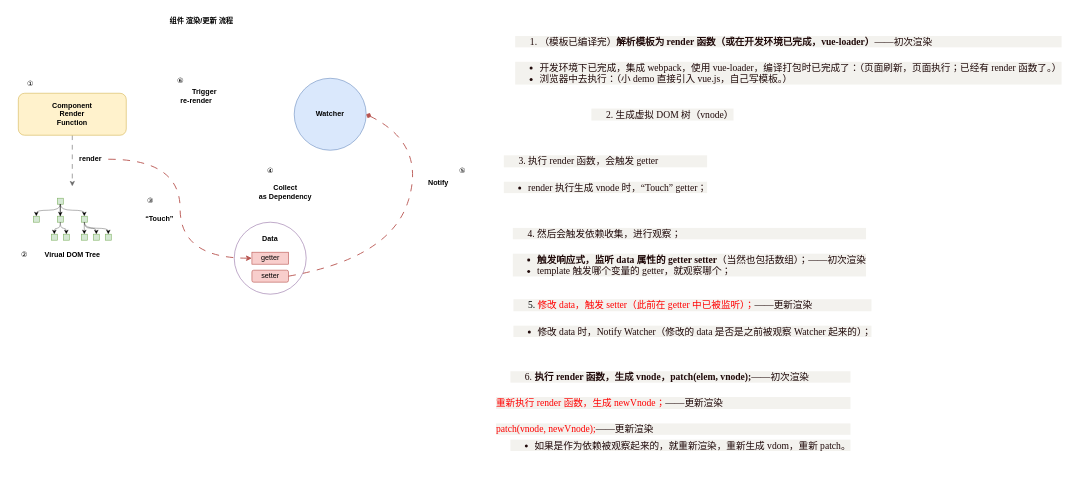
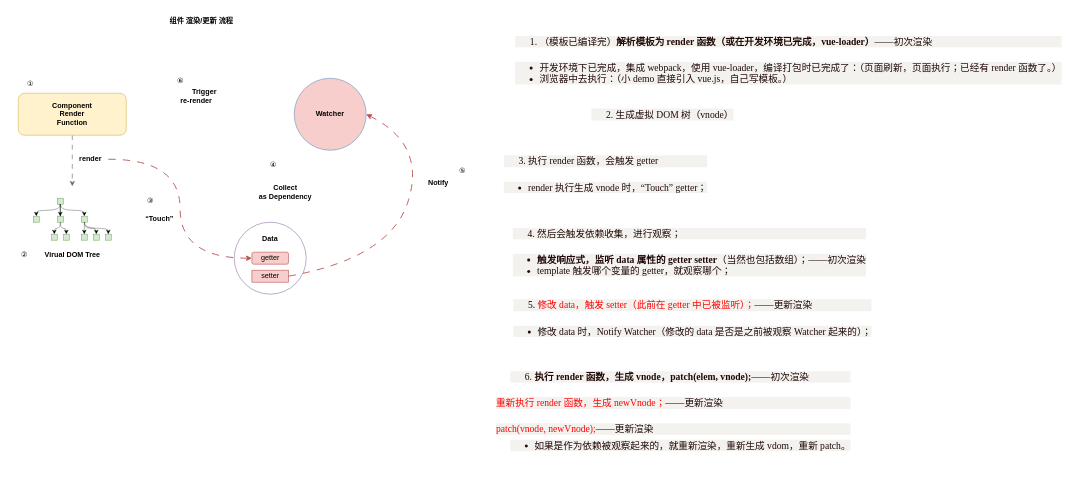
node "Watcher": fillcolor #dae8fc -> #f8cecc
edge "setter" -> "Watcher": arrowhead diamond -> classic
node "④": moved (270, 171) -> (273, 165)
node "getter": shape rectangle -> rounded rectangle
node "setter": shape rounded rectangle -> rectangle
